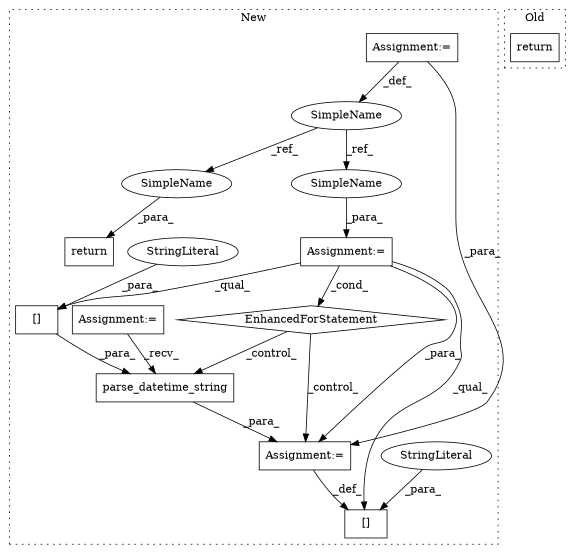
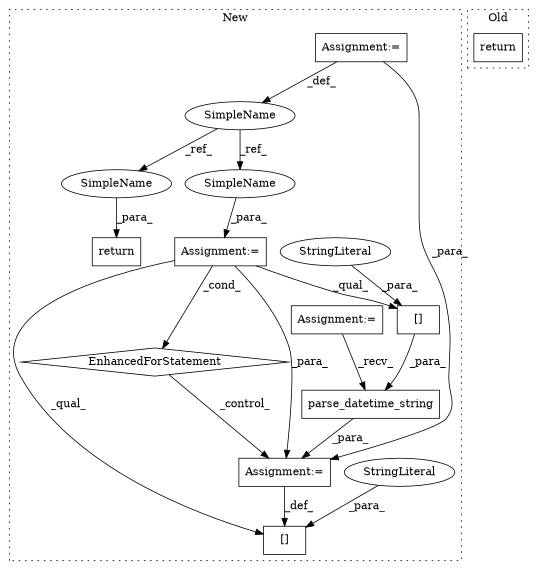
edge "EnhancedForStatement" -> "parse_datetime_string": removed, label "_control_"
